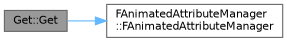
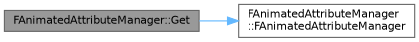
node "Get::Get": label "Get::Get" -> "FAnimatedAttributeManager::Get"
